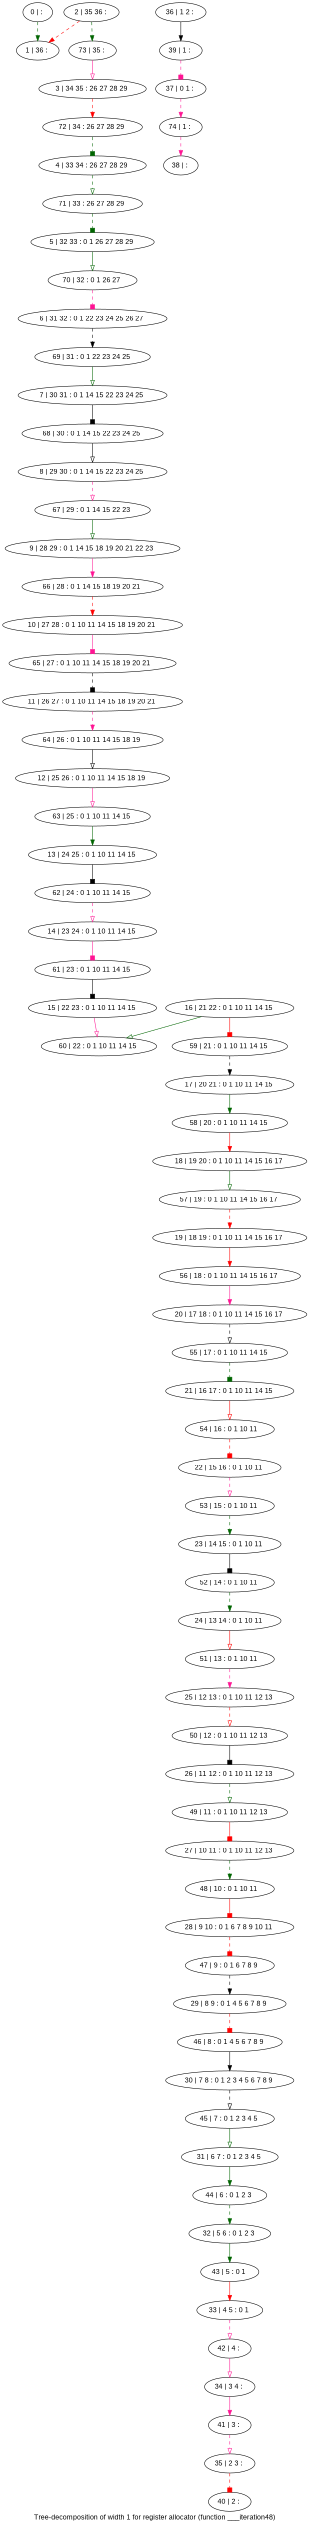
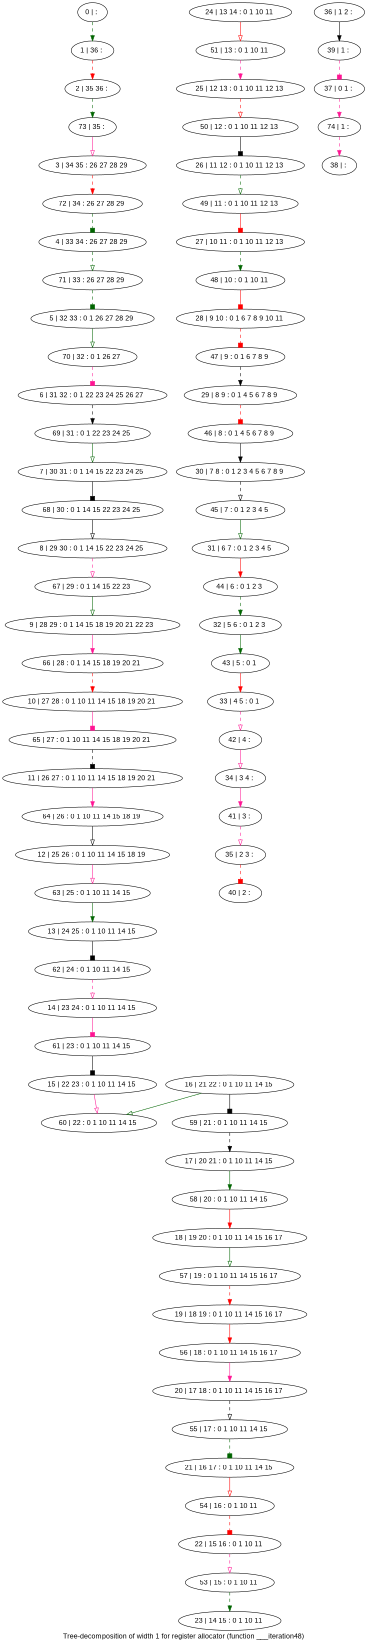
edge "2 | 35 36 :" -> "1 | 36 :": reversed
edge "11 | 26 27 : 0 1 10 11 14 15 18 19 20 21" -> "64 | 26 : 0 1 10 11 14 15 18 19": style dashed -> solid
edge "16 | 21 22 : 0 1 10 11 14 15" -> "59 | 21 : 0 1 10 11 14 15": color red -> black
node "52 | 14 : 0 1 10 11": removed
edge "31 | 6 7 : 0 1 2 3 4 5" -> "44 | 6 : 0 1 2 3": color darkgreen -> red
